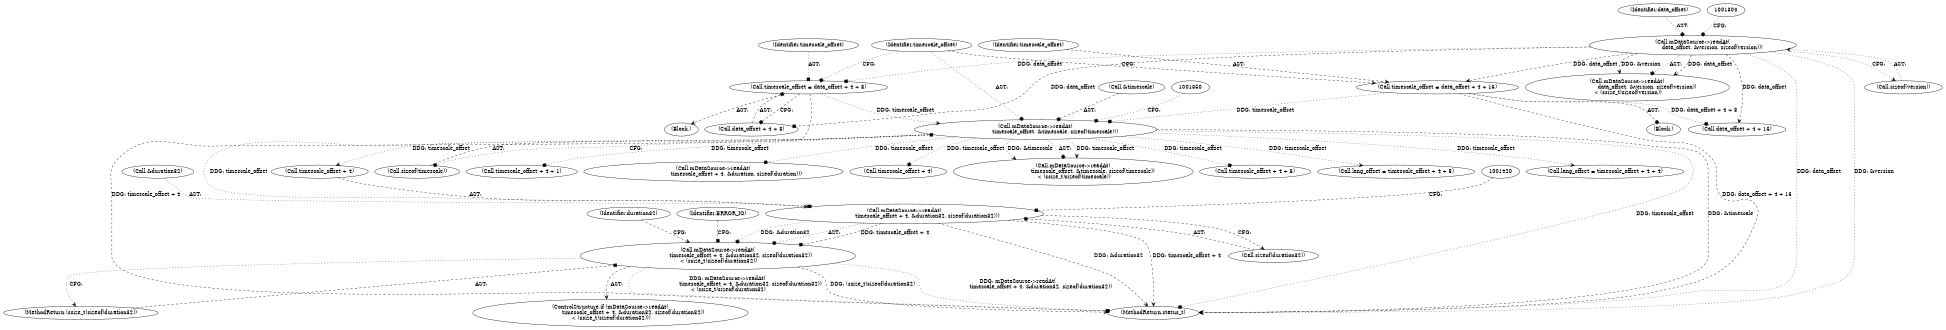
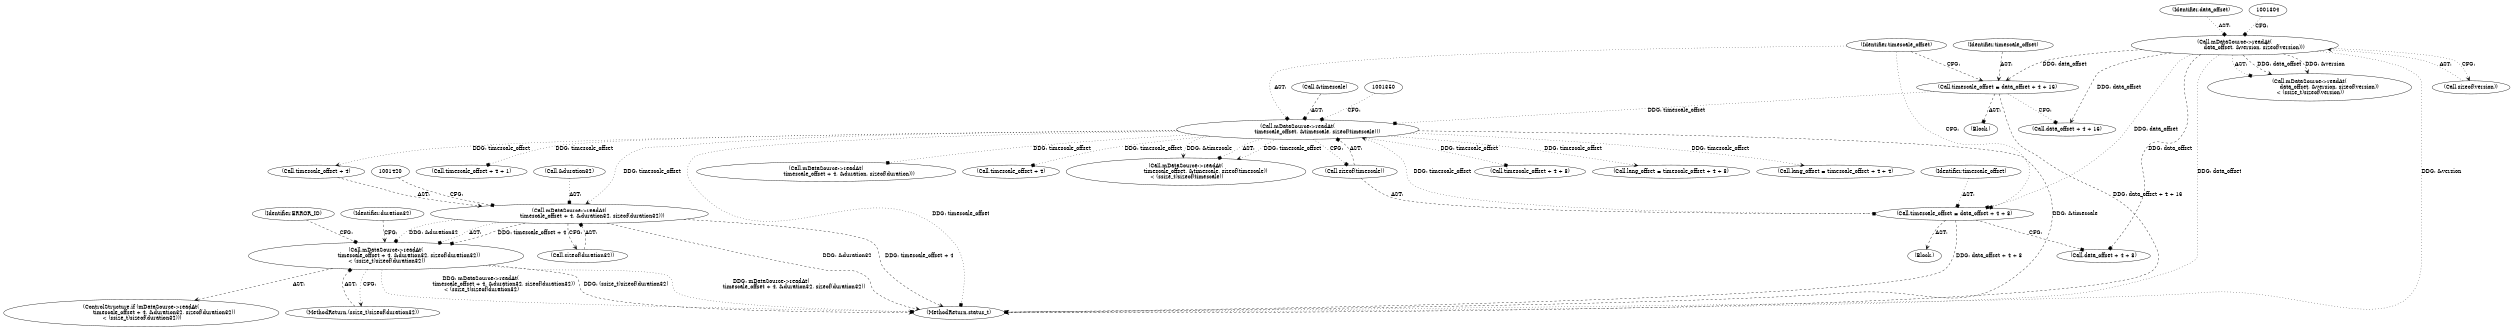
edge "(Call,data_offset + 4 + 8)" -> "(Call,timescale_offset = data_offset + 4 + 8)": now "(Call,sizeof(timescale))" -> "(Call,timescale_offset = data_offset + 4 + 8)"
edge "(Call,timescale_offset = data_offset + 4 + 16)" -> "(Call,data_offset + 4 + 16)": label "DDG: data_offset + 4 + 8" -> "CFG: "
edge "(Call,timescale_offset = data_offset + 4 + 8)" -> "(MethodReturn,status_t)": label "DDG: timescale_offset + 4" -> "DDG: data_offset + 4 + 8"
